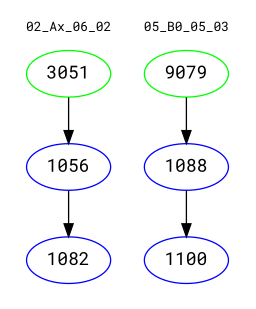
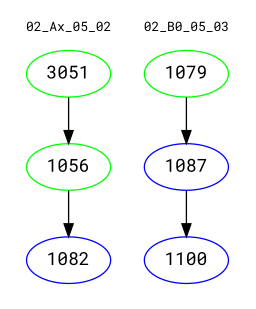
cluster "02_Ax_06_02": label "02_Ax_06_02" -> "02_Ax_05_02"
cluster "05_B0_05_03": label "05_B0_05_03" -> "02_B0_05_03"
node "9079": label "9079" -> "1079"
node "1056": color blue -> green
node "1088": label "1088" -> "1087"
